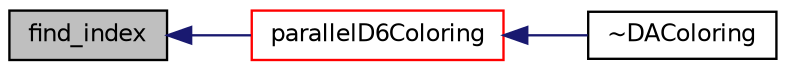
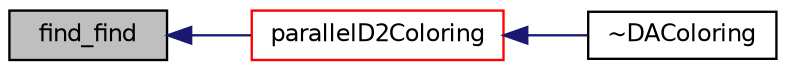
node "find_index": label "find_index" -> "find_find"
node "parallelD6Coloring": label "parallelD6Coloring" -> "parallelD2Coloring"
